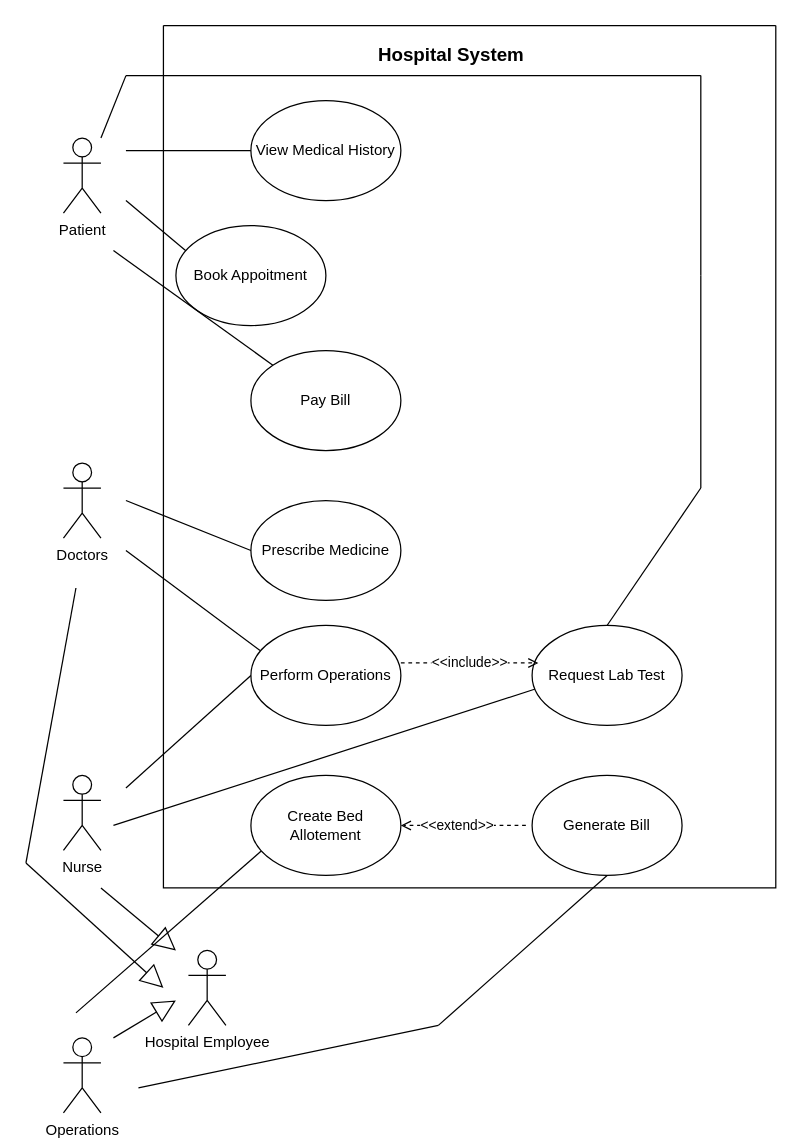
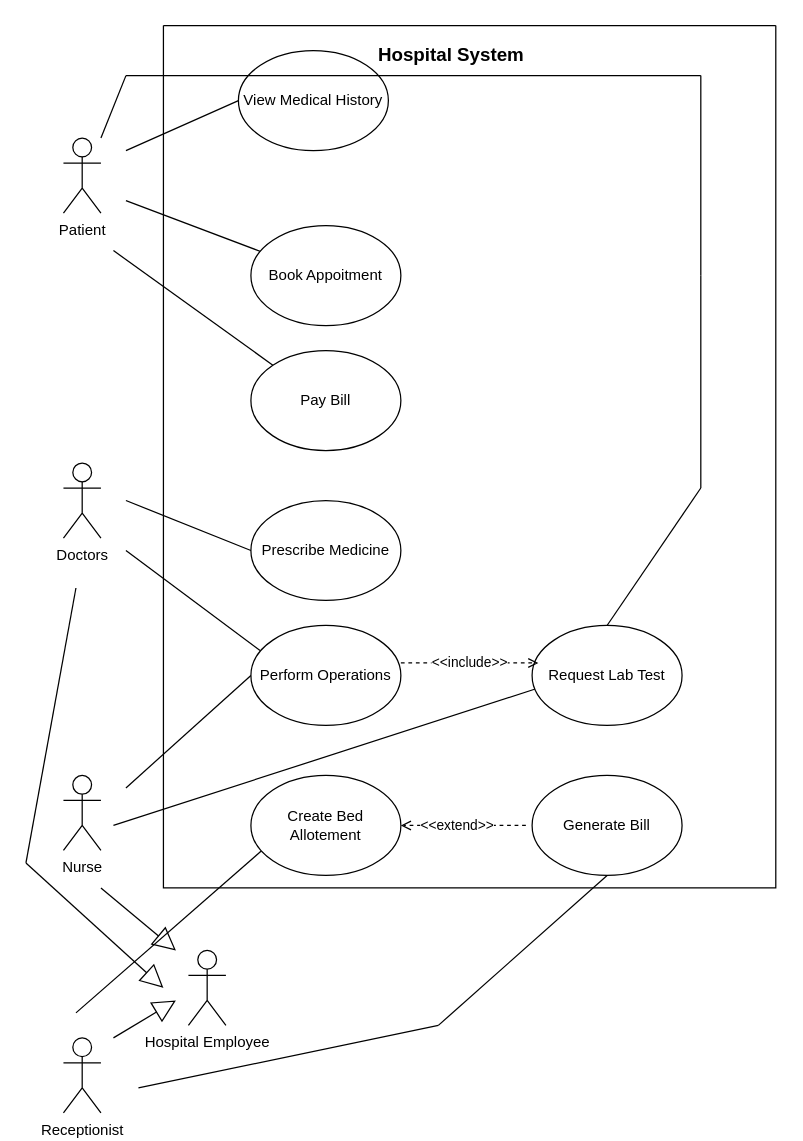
node "View Medical History": moved (326, 151) -> (313, 101)
node "Book Appoitment": moved (251, 276) -> (326, 276)
node "Operations": label "Operations" -> "Receptionist"
